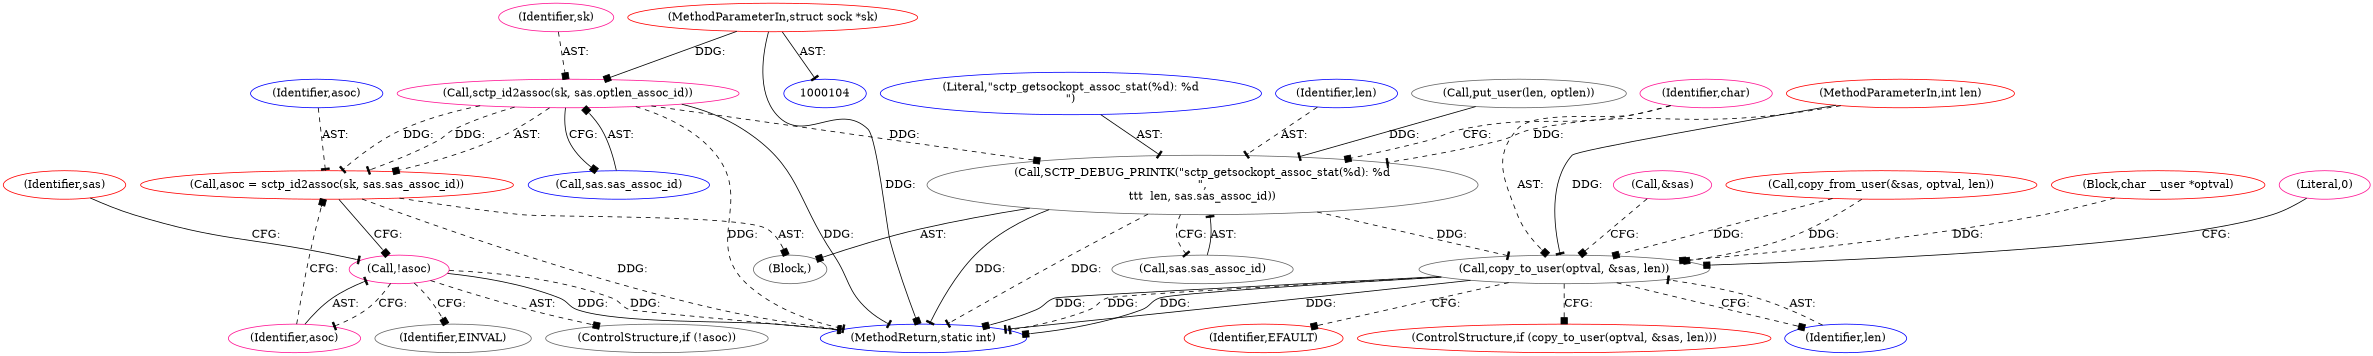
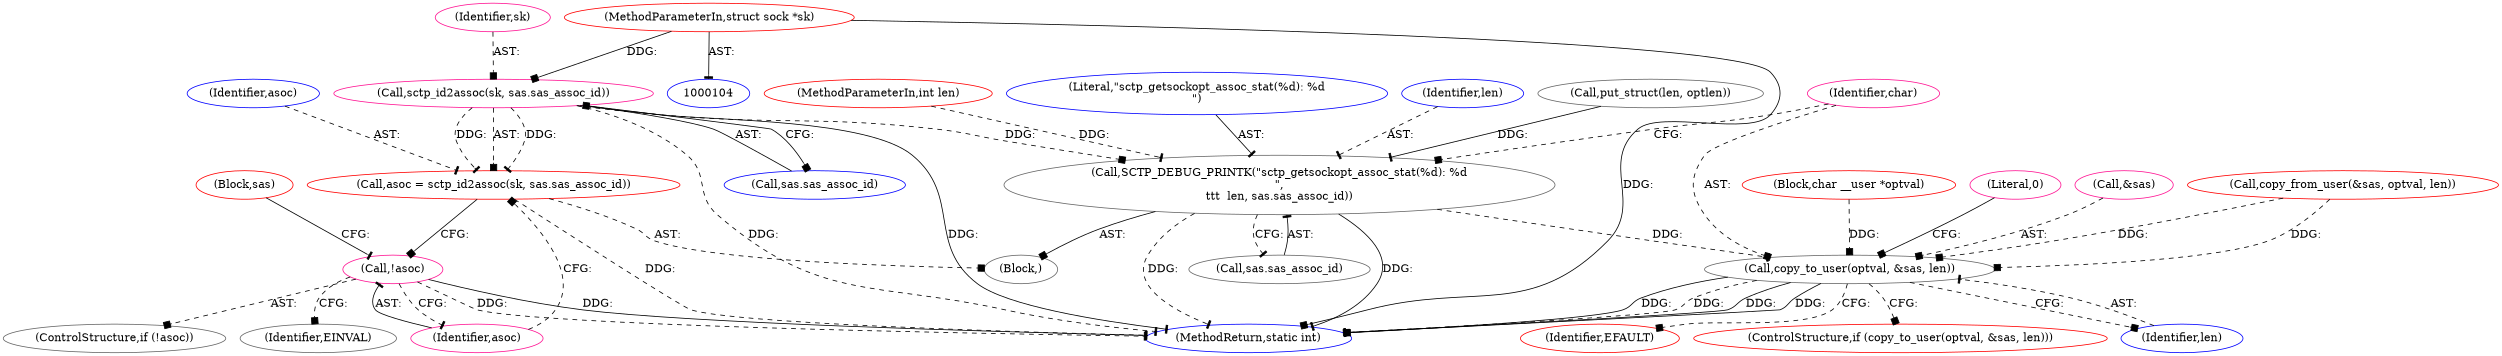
node "(Call,sctp_id2assoc(sk, sas.optlen_assoc_id))": label "(Call,sctp_id2assoc(sk, sas.optlen_assoc_id))" -> "(Call,sctp_id2assoc(sk, sas.sas_assoc_id))"
node "(Call,put_user(len, optlen))": label "(Call,put_user(len, optlen))" -> "(Call,put_struct(len, optlen))"
edge "(MethodParameterIn,int len)" -> "(Call,copy_to_user(optval, &sas, len))": removed, label "DDG:"
node "(Identifier,sas)": label "(Identifier,sas)" -> "(Block,sas)"
edge "(Call,&sas)" -> "(Call,copy_to_user(optval, &sas, len))": label "CFG: " -> "AST: "
